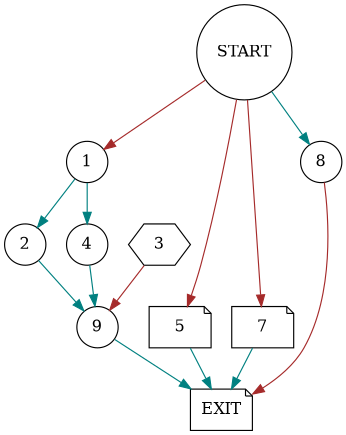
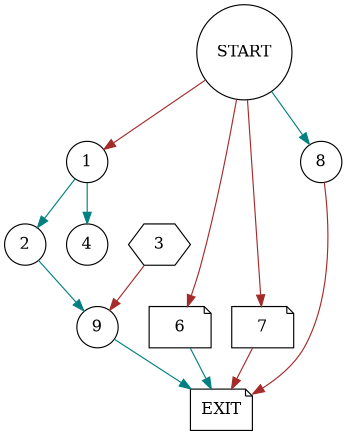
edge "4" -> "9": removed
node "5": label "5" -> "6"
edge "7" -> "EXIT": color teal -> brown
